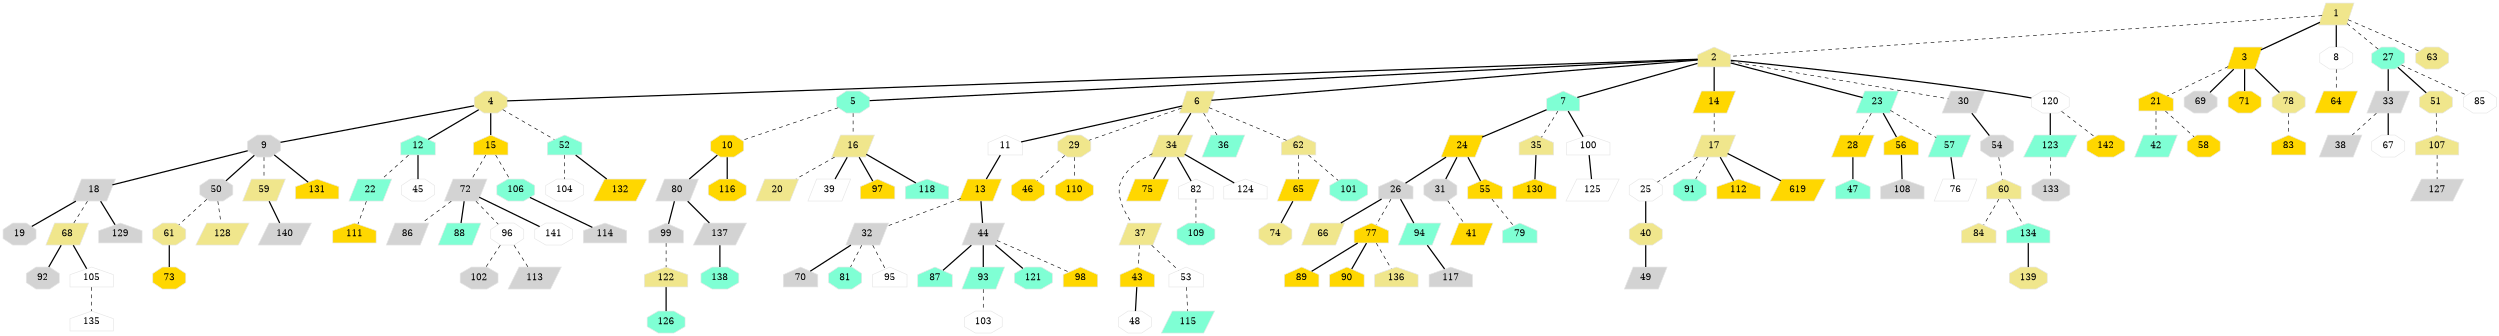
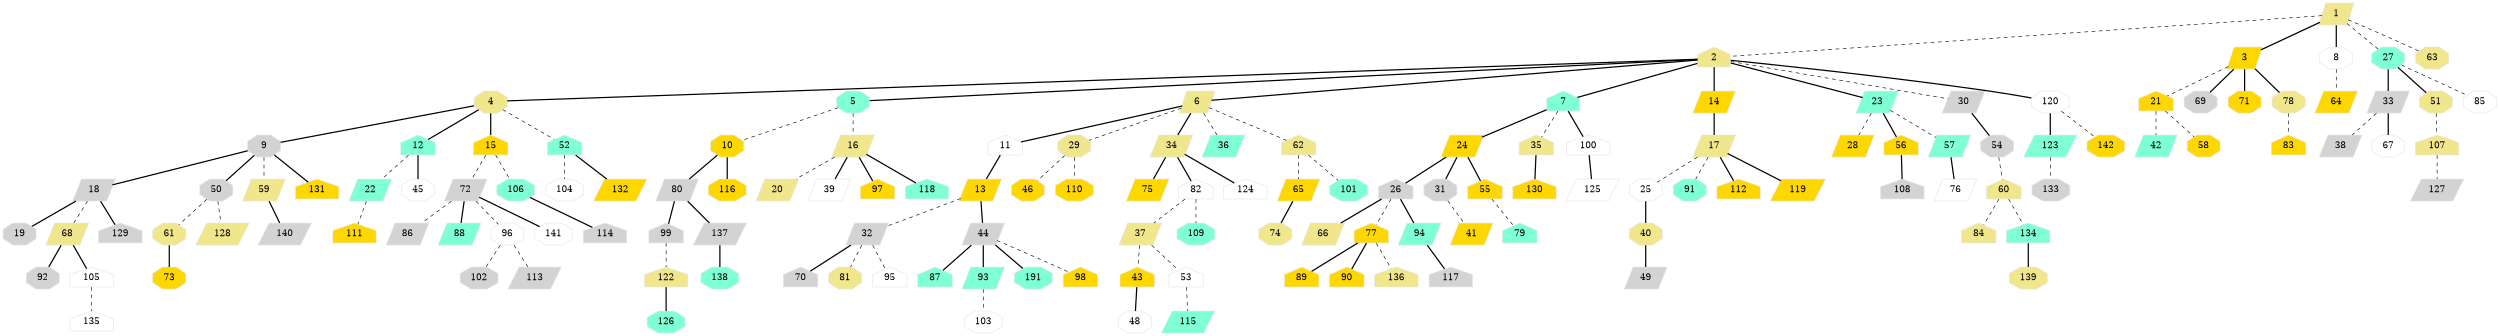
edge "14" -- "17": style dashed -> bold
edge "34" -- "37": now "82" -- "37"
node "619": label "619" -> "119"
node "47": removed
node "81": fillcolor aquamarine -> khaki
node "121": label "121" -> "191"
